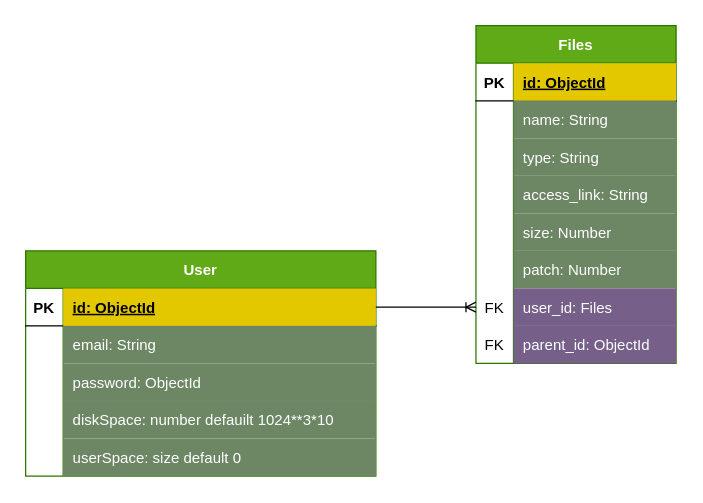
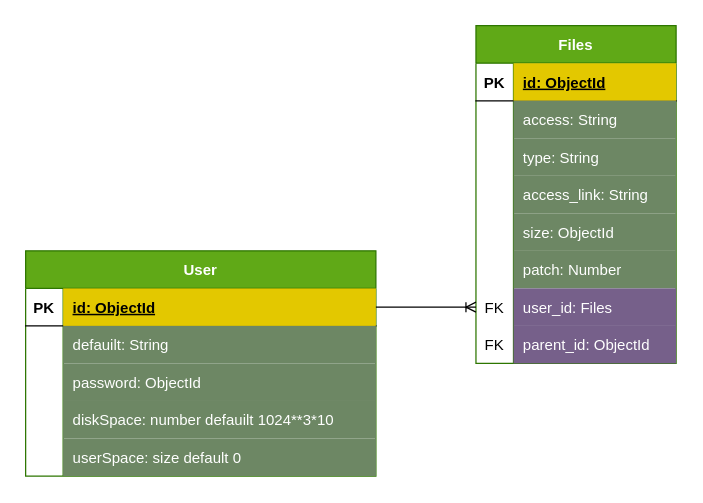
node "name: String": label "name: String" -> "access: String"
node "size: Number": label "size: Number" -> "size: ObjectId"
node "email: String": label "email: String" -> "defauilt: String"
